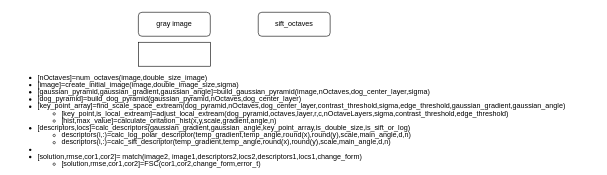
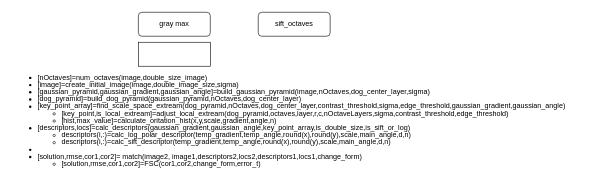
node "gray image": label "gray image" -> "gray max"
